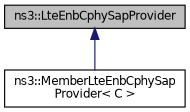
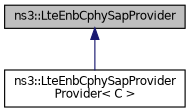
node "ns3::MemberLteEnbCphySap Provider< C >": label "ns3::MemberLteEnbCphySap Provider< C >" -> "ns3::LteEnbCphySapProvider Provider< C >"
